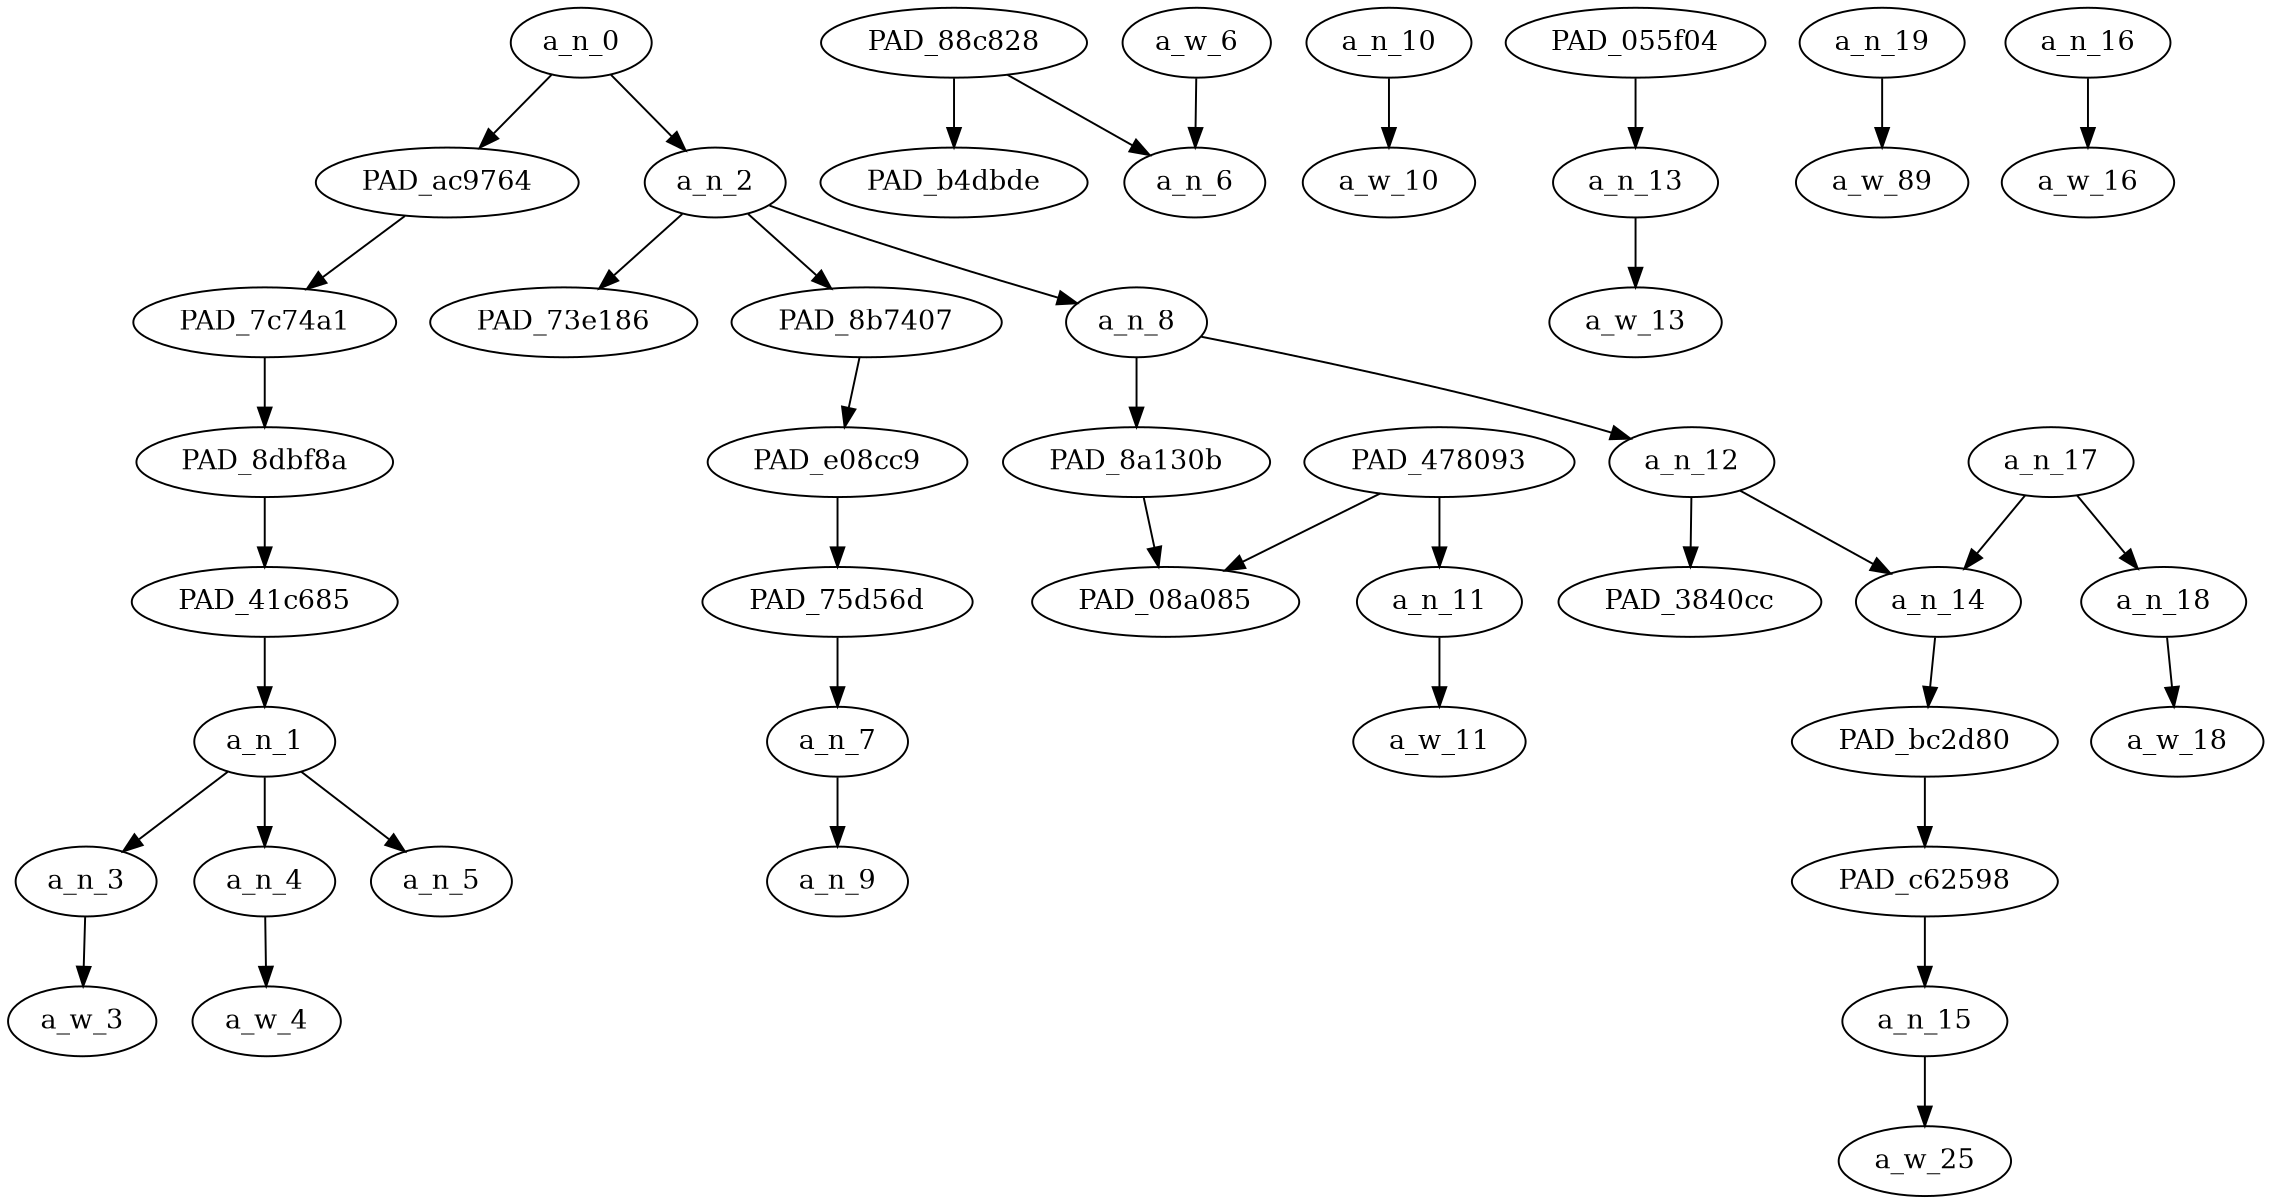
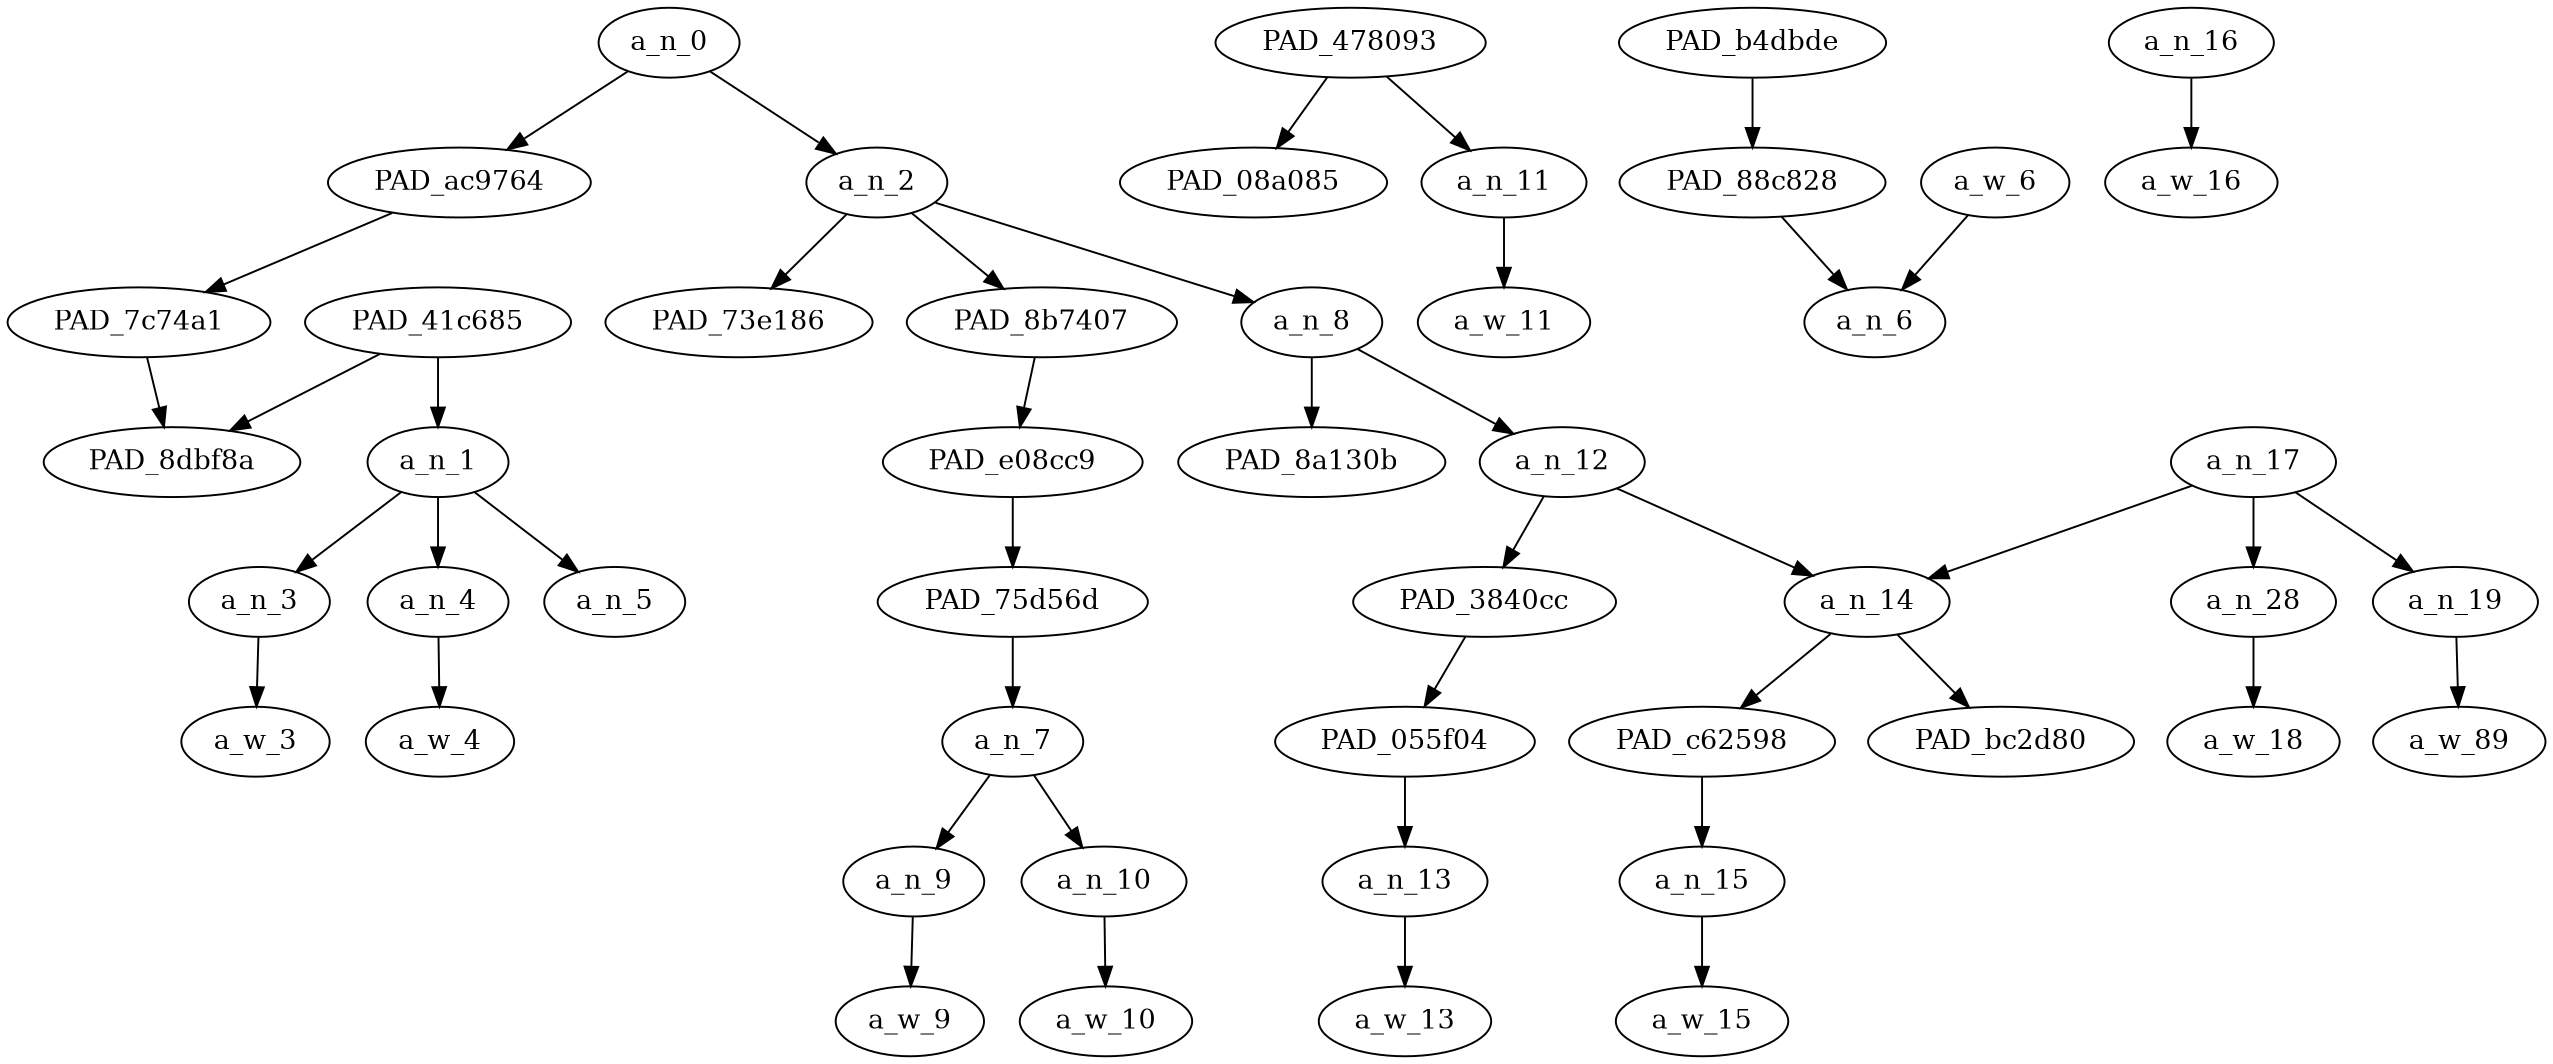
edge "PAD_88c828" -> "PAD_b4dbde": reversed
edge "PAD_8dbf8a" -> "PAD_41c685": reversed
edge "PAD_8a130b" -> "PAD_08a085": removed
edge "a_n_17" -> "a_n_19": added
node "a_n_18": label "a_n_18" -> "a_n_28"
edge "PAD_3840cc" -> "PAD_055f04": added
edge "PAD_bc2d80" -> "PAD_c62598": now "a_n_14" -> "PAD_c62598"
edge "a_n_7" -> "a_n_10": added
node "a_w_9": added
node "a_w_25": label "a_w_25" -> "a_w_15"
